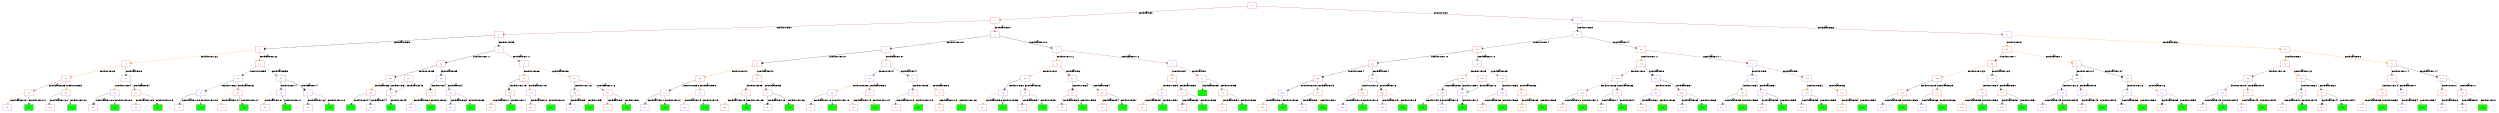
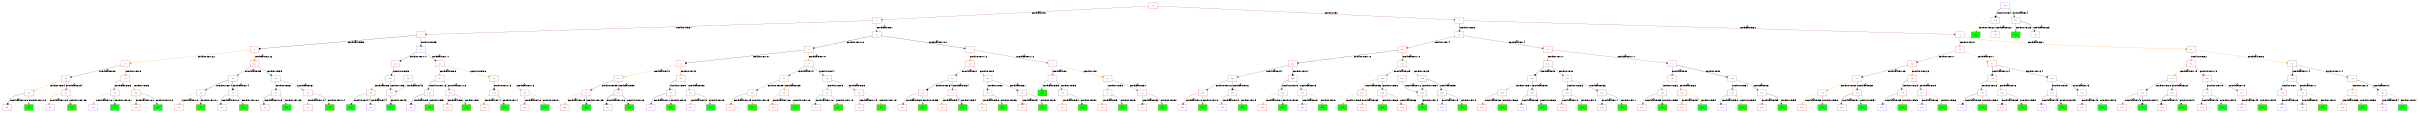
edge "28" -> "107": removed, label "cond_false_85"
